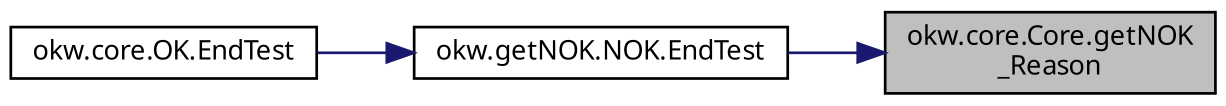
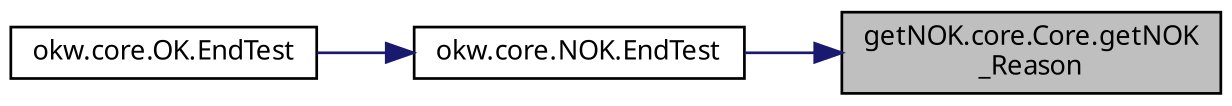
node "okw.getNOK.NOK.EndTest": label "okw.getNOK.NOK.EndTest" -> "okw.core.NOK.EndTest"
node "okw.core.Core.getNOK _Reason": label "okw.core.Core.getNOK _Reason" -> "getNOK.core.Core.getNOK _Reason"
